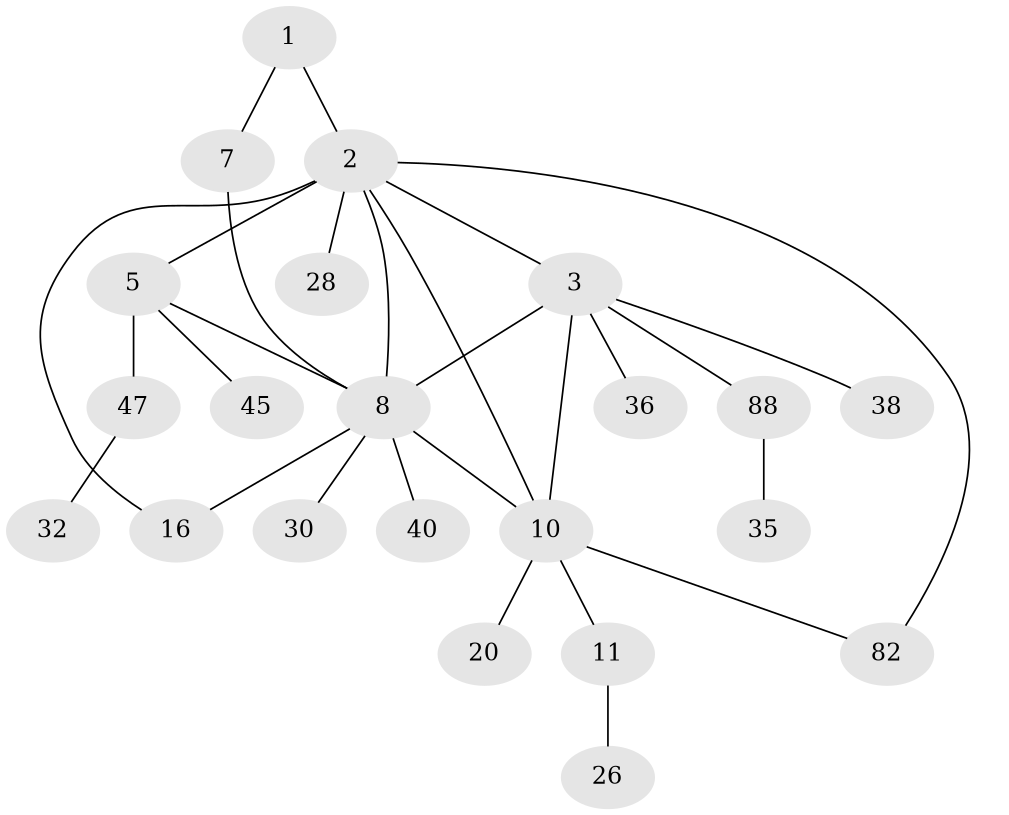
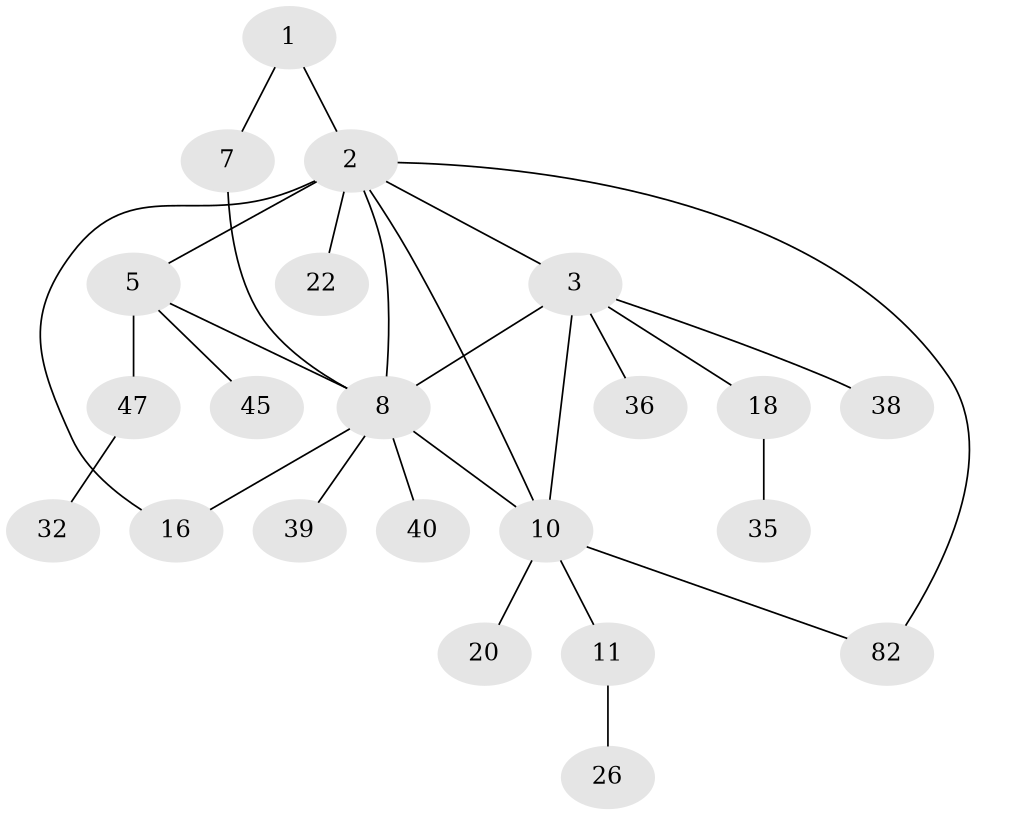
node "28": label "28" -> "22"
node "88": label "88" -> "18"
node "30": label "30" -> "39"
